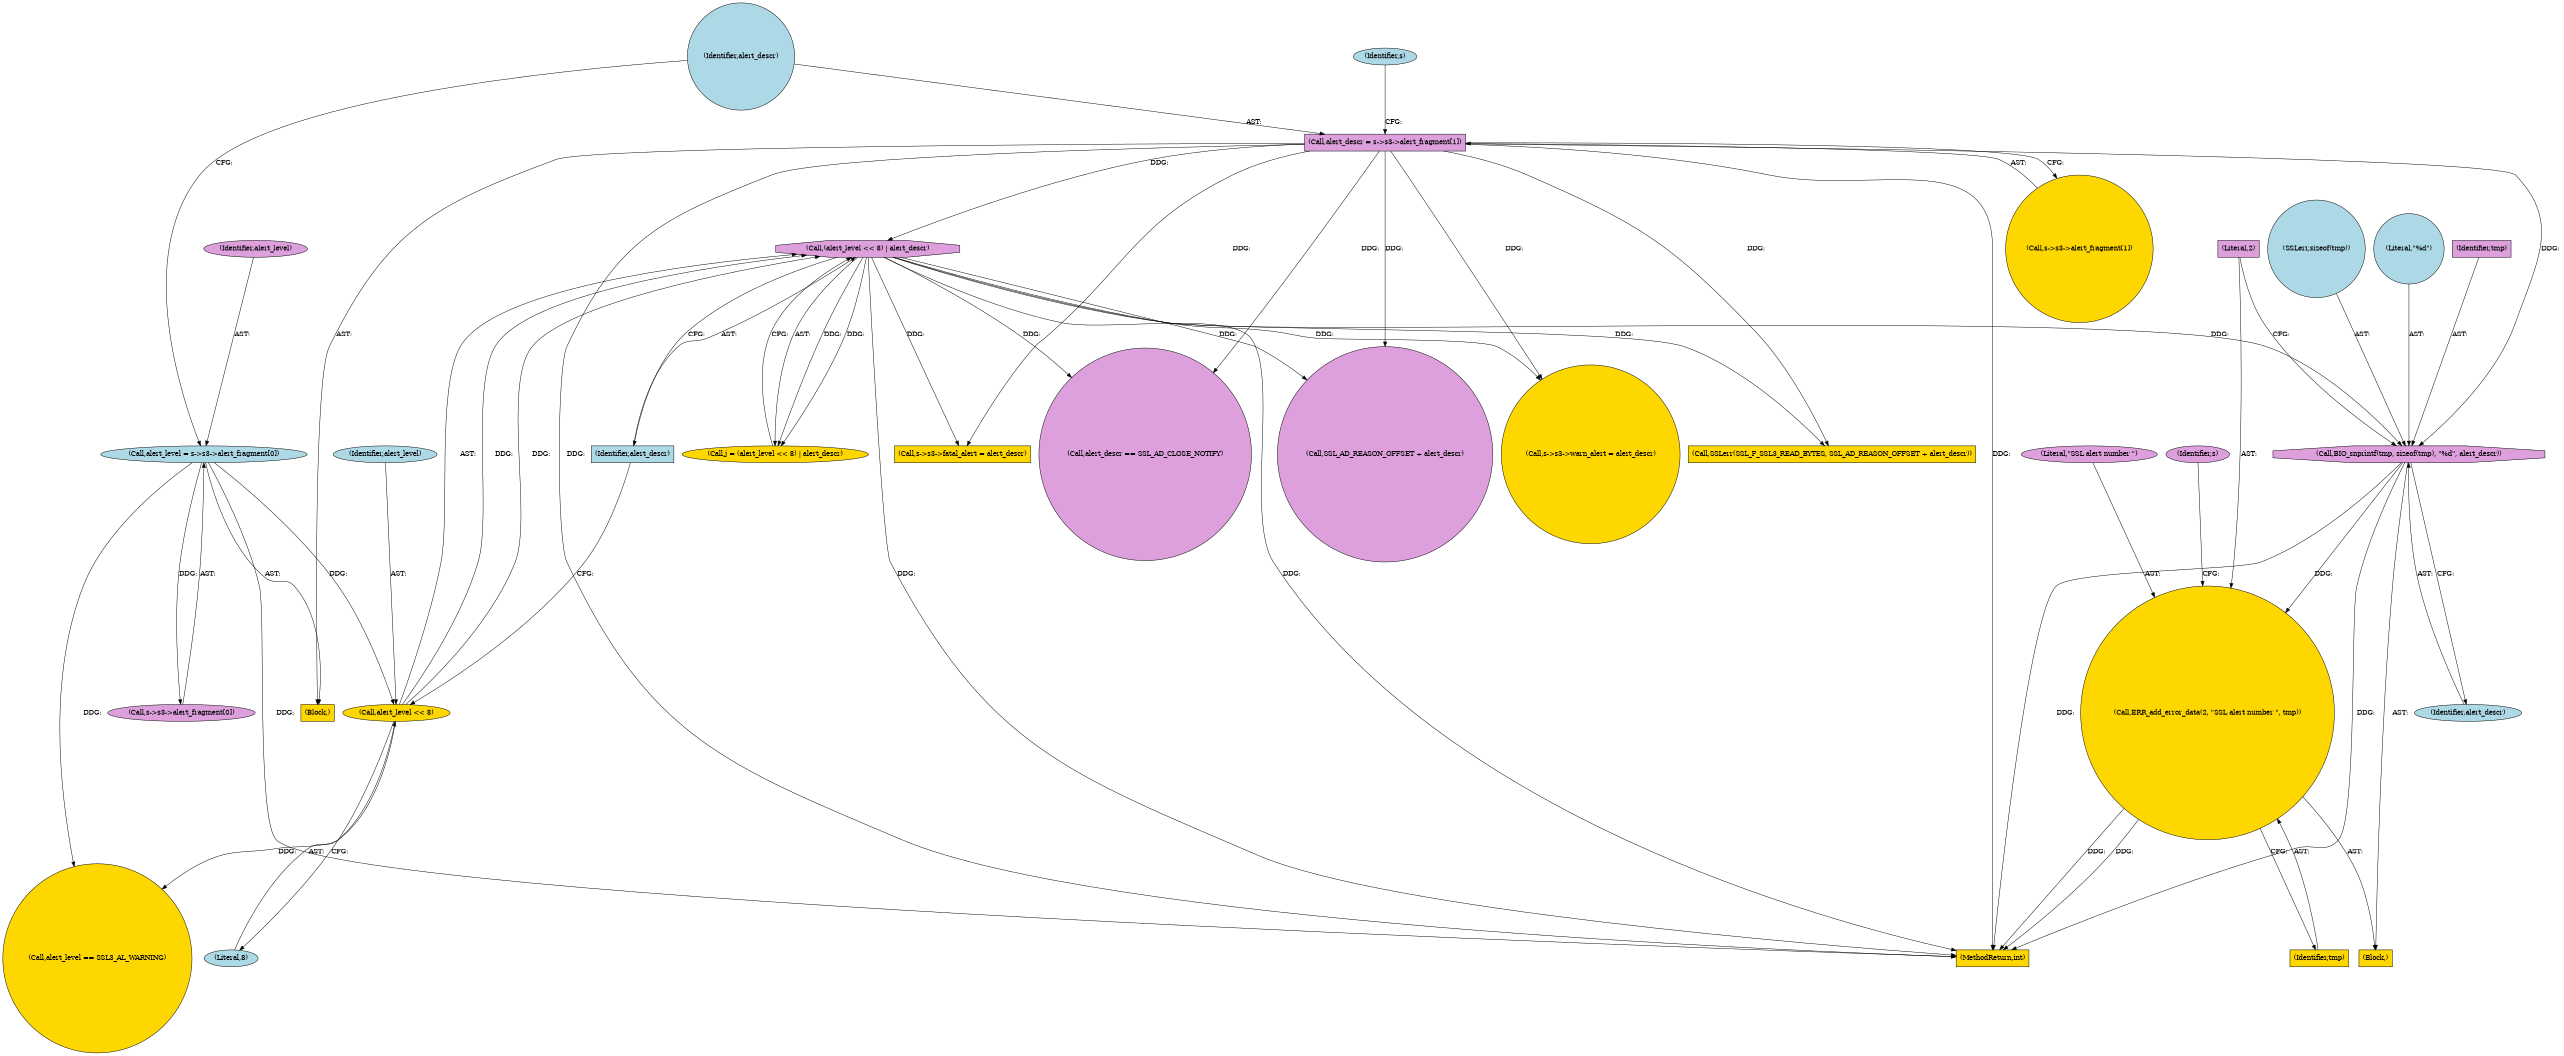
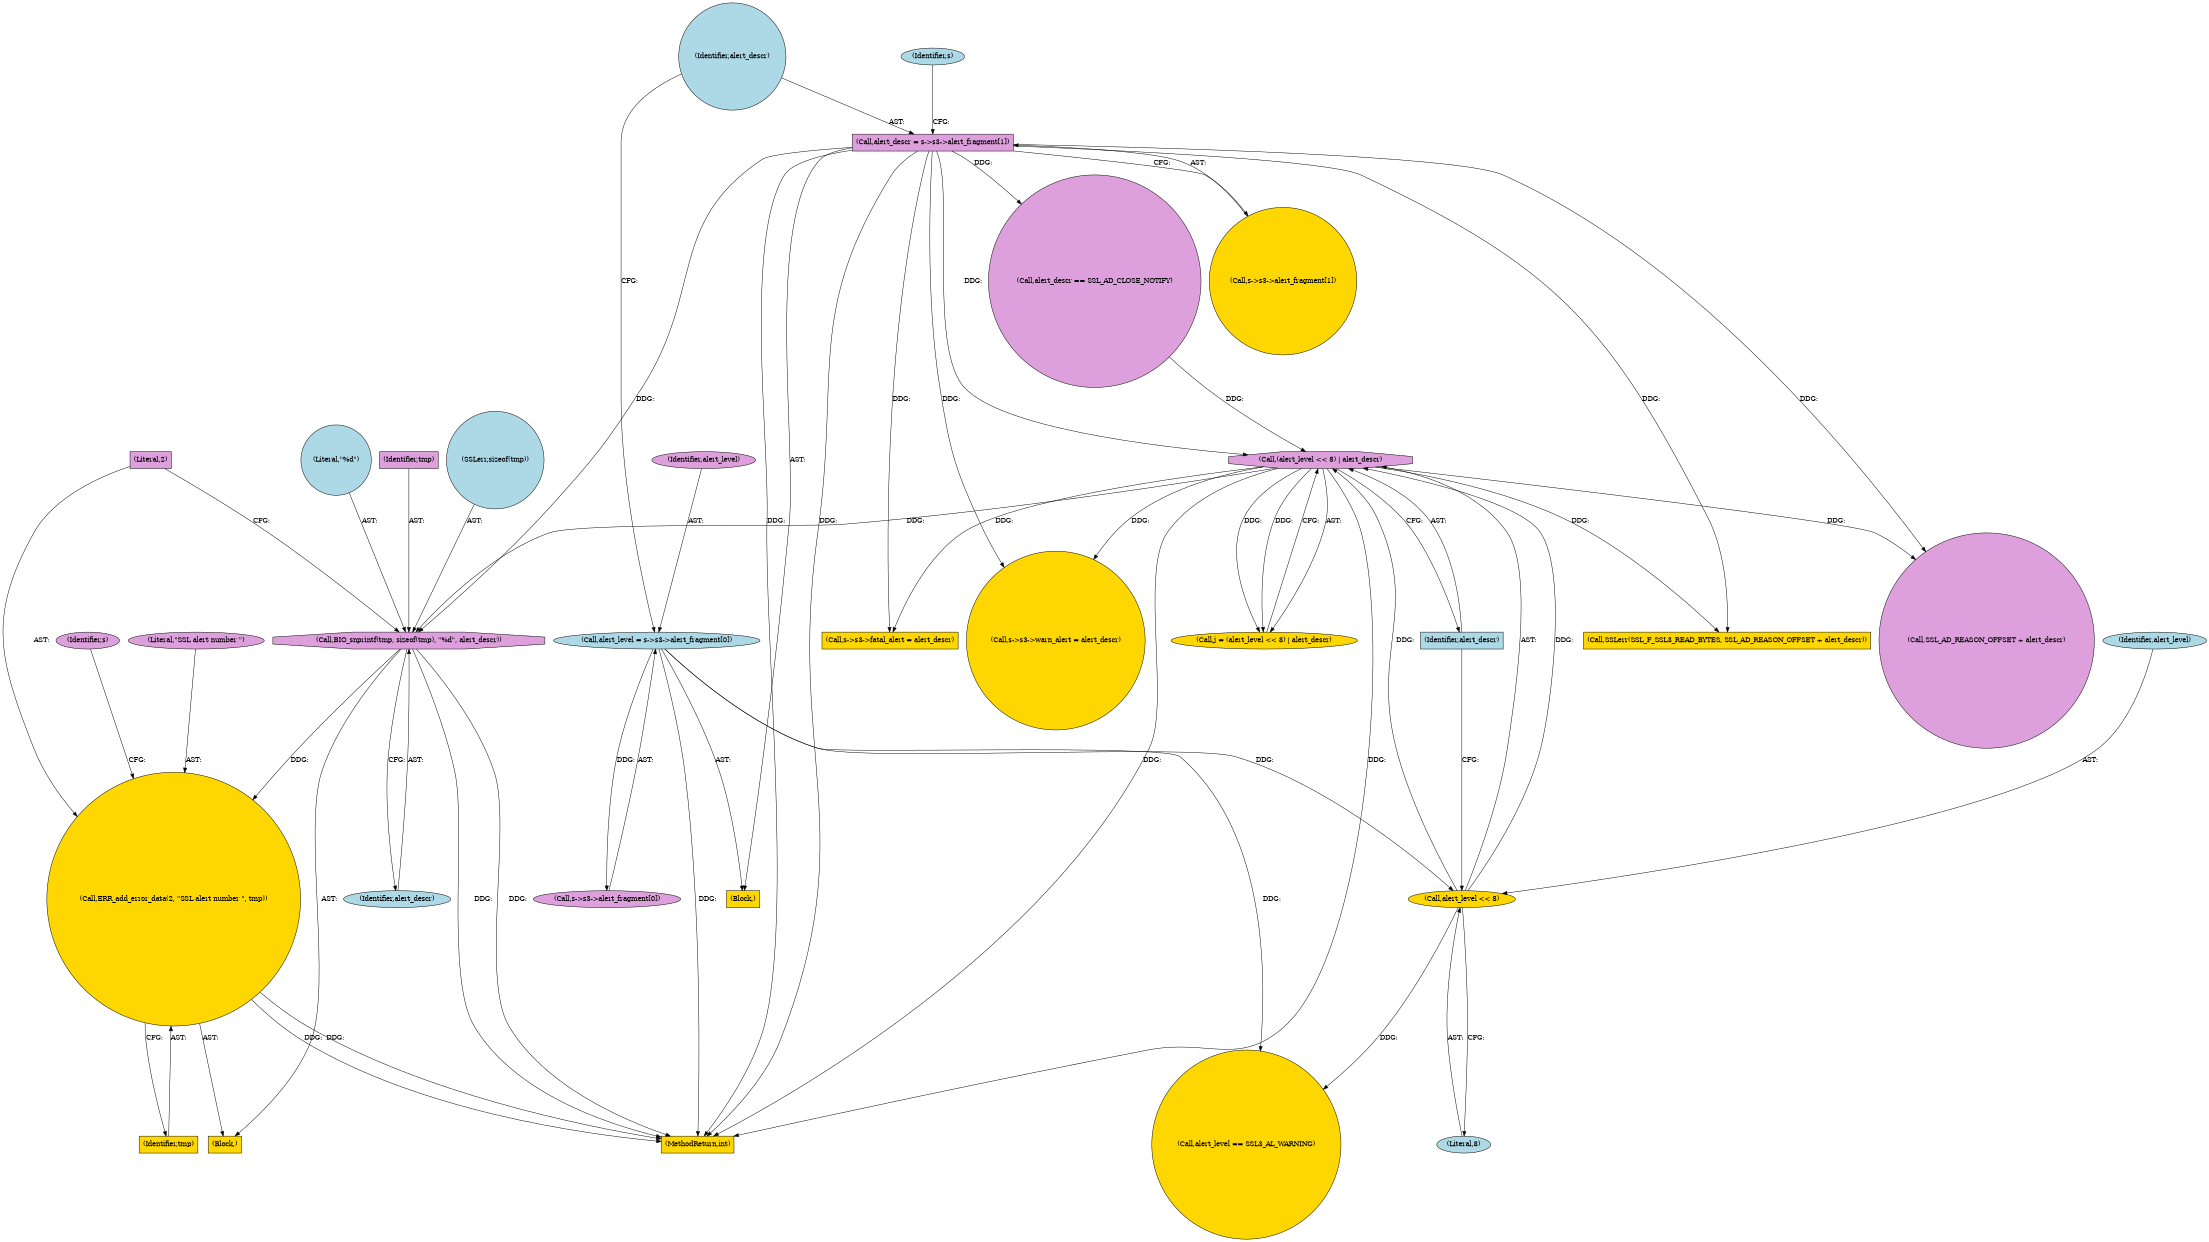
edge "(Call,(alert_level << 8) | alert_descr)" -> "(Call,alert_descr == SSL_AD_CLOSE_NOTIFY)": reversed
